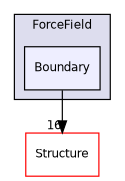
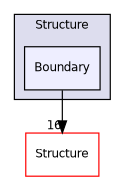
cluster "ForceField": label "ForceField" -> "Structure"
